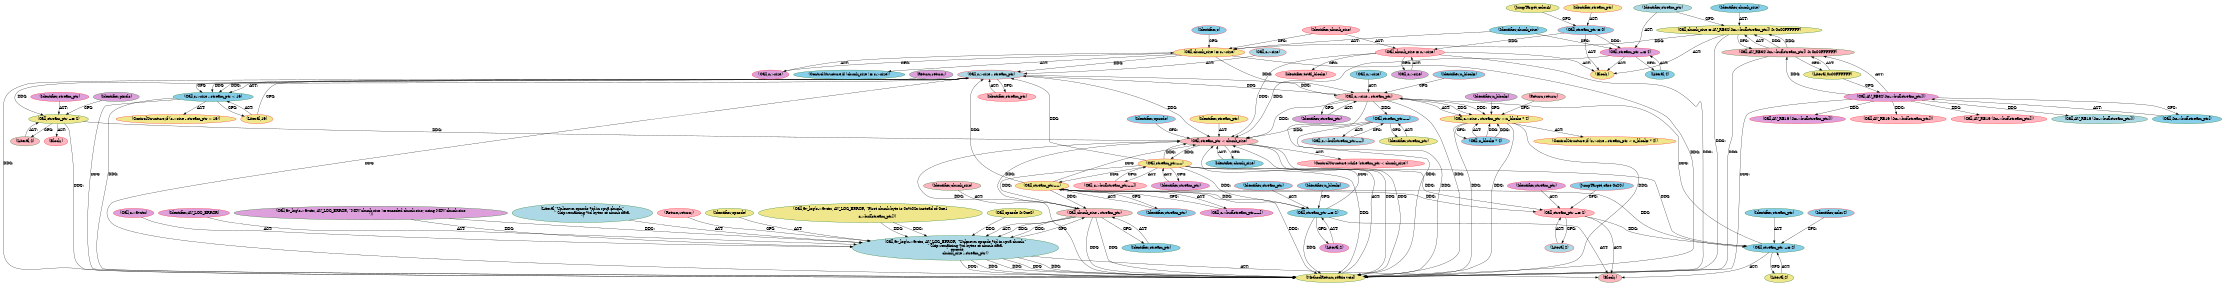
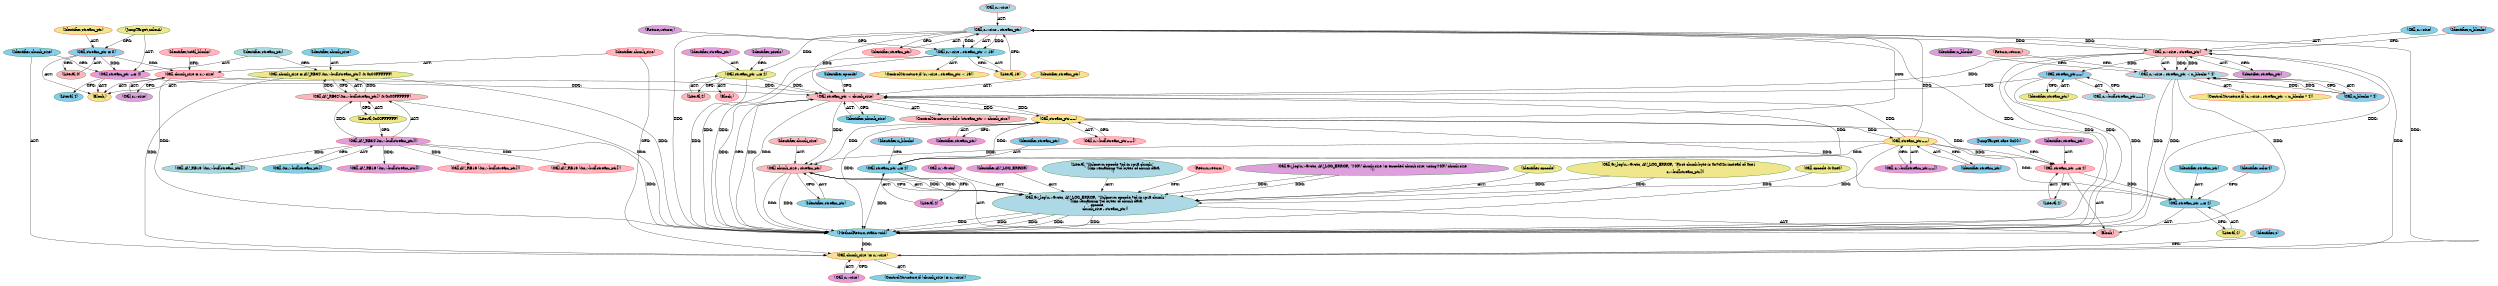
edge "(Call,chunk_size = s->size)" -> "(Identifier,total_blocks)": reversed
edge "(Literal,4)" -> "(Call,stream_ptr += 4)": now "(JumpTarget,colorA)" -> "(Call,stream_ptr += 4)"
node "(Literal,0)": added
node "(Call,s->size - stream_ptr < n_blocks * 4)": fillcolor khaki -> lightblue
edge "(Call,chunk_size != s->size)" -> "(MethodReturn,static void)": reversed
edge "(Call,chunk_size - stream_ptr)" -> "(Call,stream_ptr < chunk_size)": reversed
node "(ControlStructure,while (stream_ptr < chunk_size))": color red -> darkgreen
edge "(MethodReturn,static void)" -> "(Call,stream_ptr < chunk_size)": label "AST: " -> "CFG: "
node "(MethodReturn,static void)": fillcolor khaki -> skyblue
